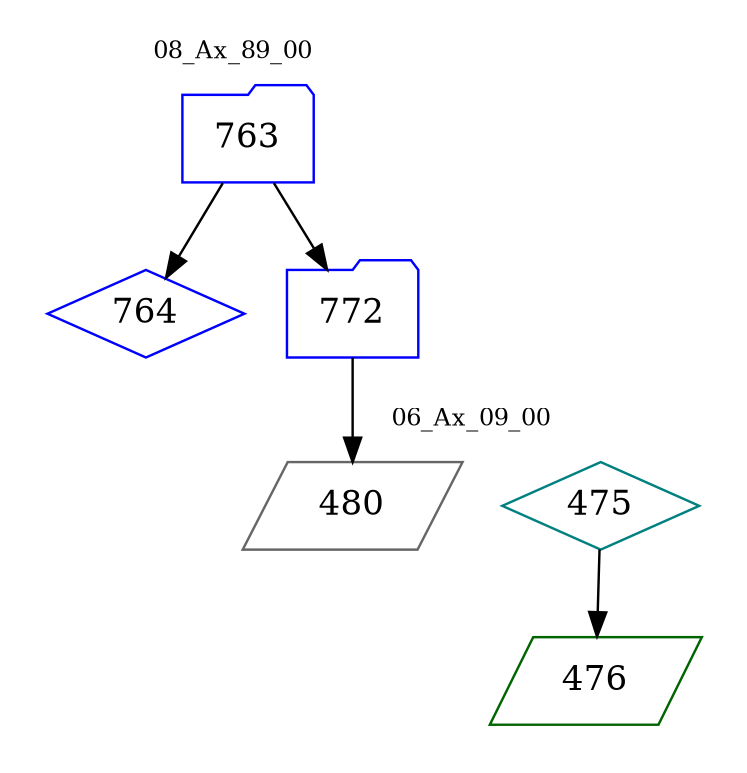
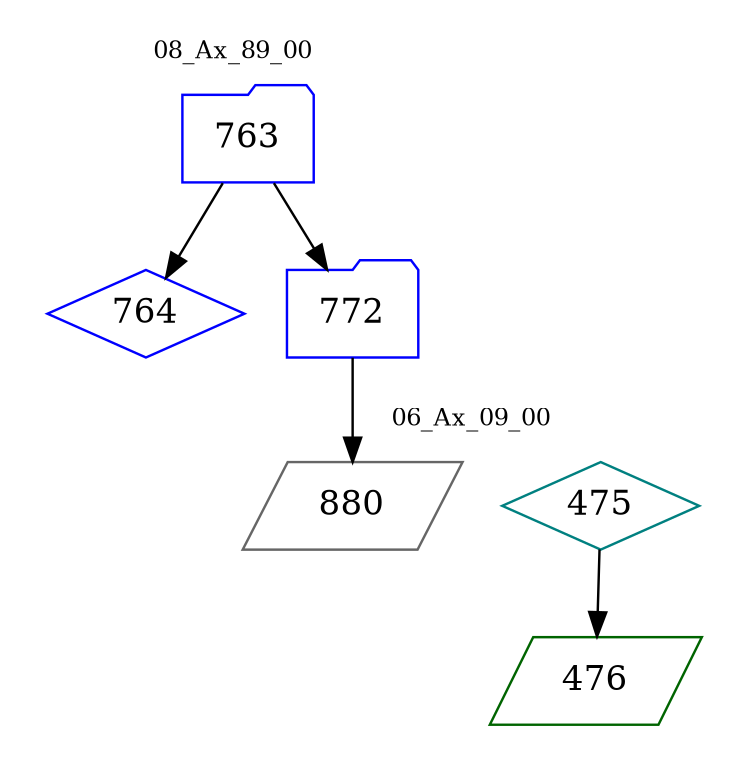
node "480": label "480" -> "880"
